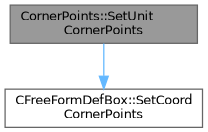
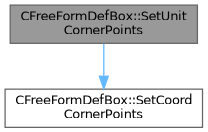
node "CornerPoints::SetUnit CornerPoints": label "CornerPoints::SetUnit CornerPoints" -> "CFreeFormDefBox::SetUnit CornerPoints"
